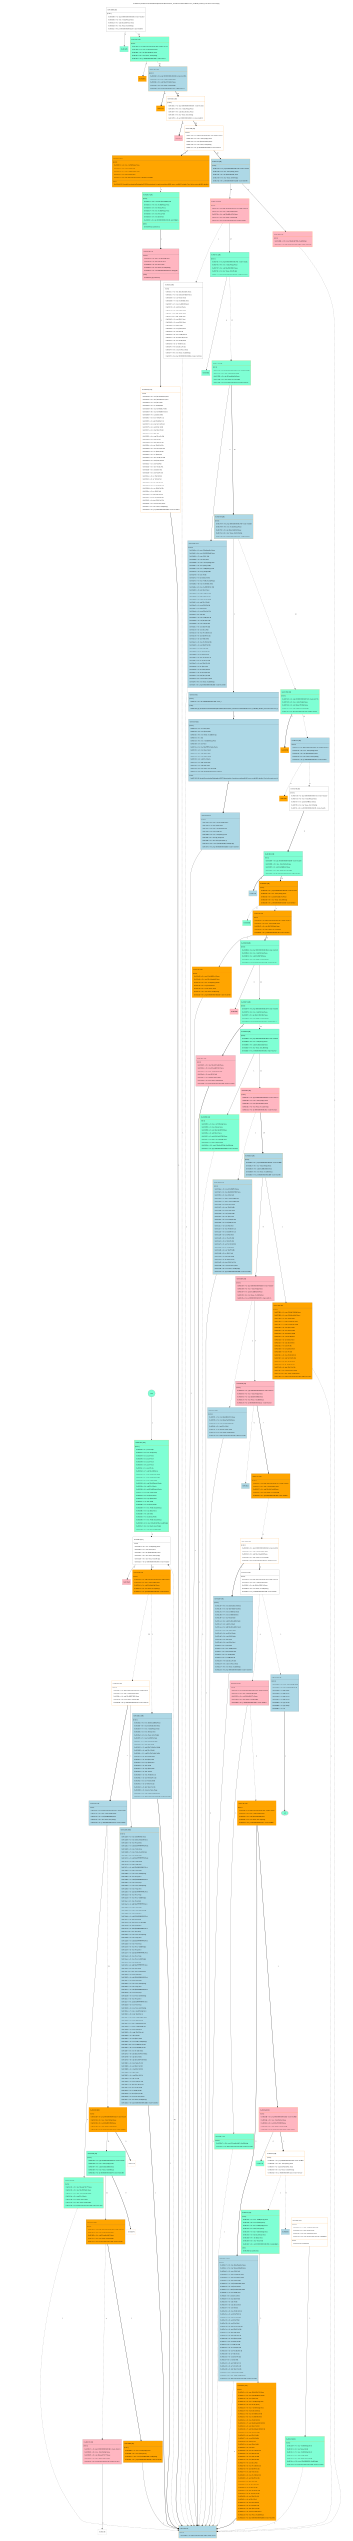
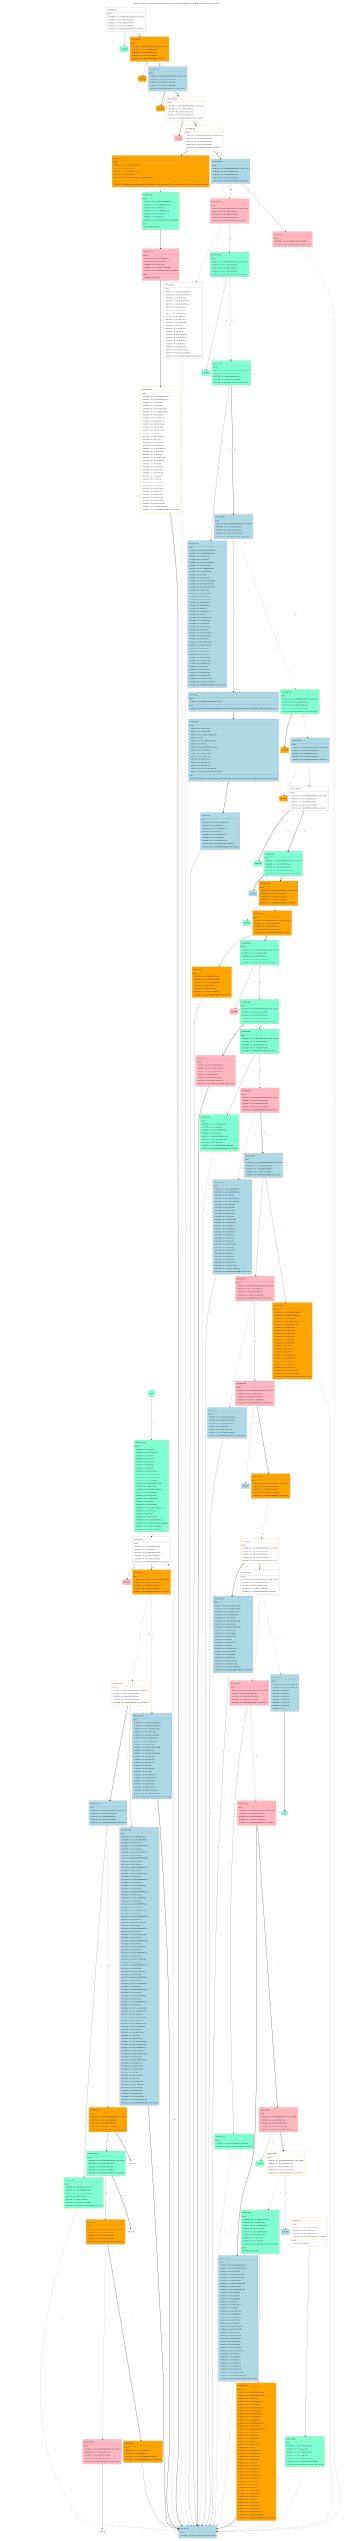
node "0x4016b4 [28]": fillcolor aquamarine -> orange
node "0x402229": added
node "0x40198c [28]": fillcolor orange -> lightpink
